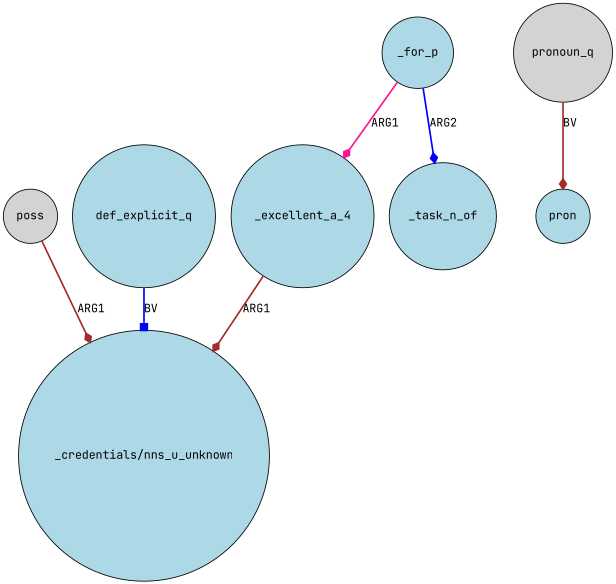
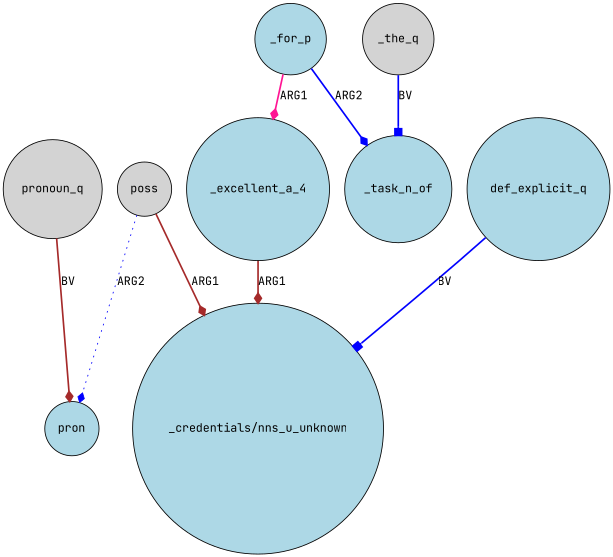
node "_the_q": added
edge "poss" -> "pron": added, label "ARG2"
